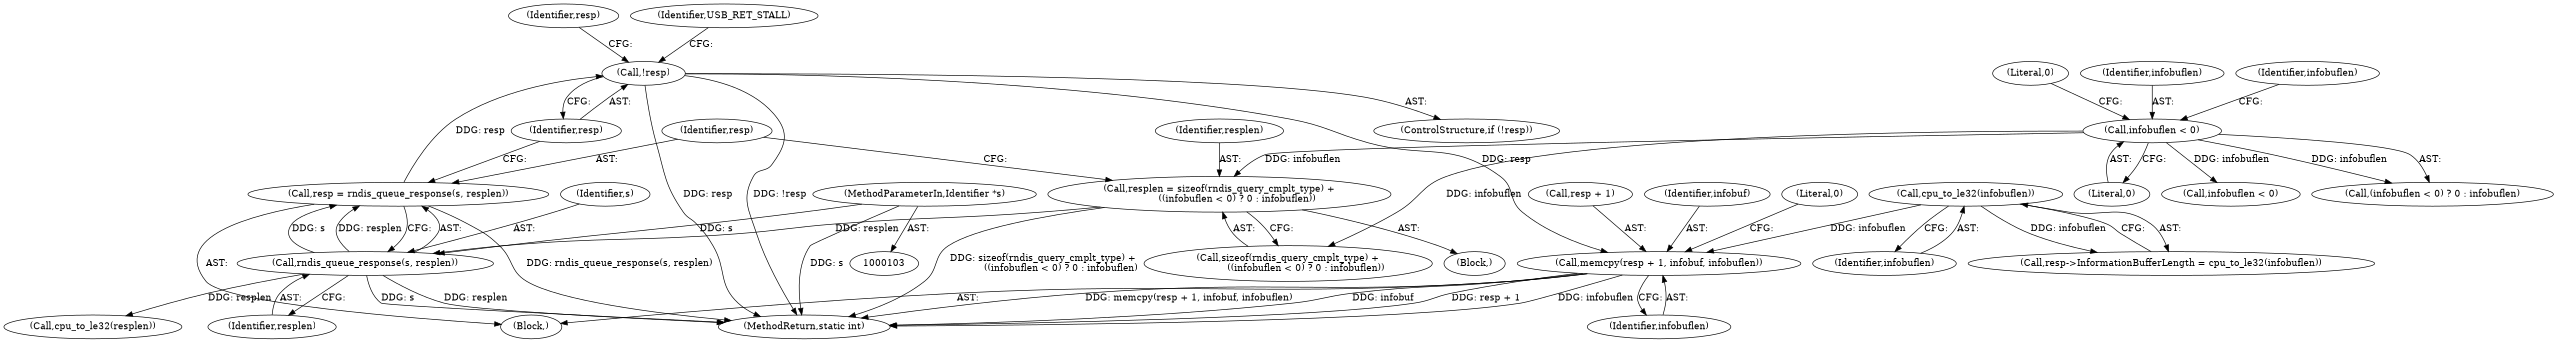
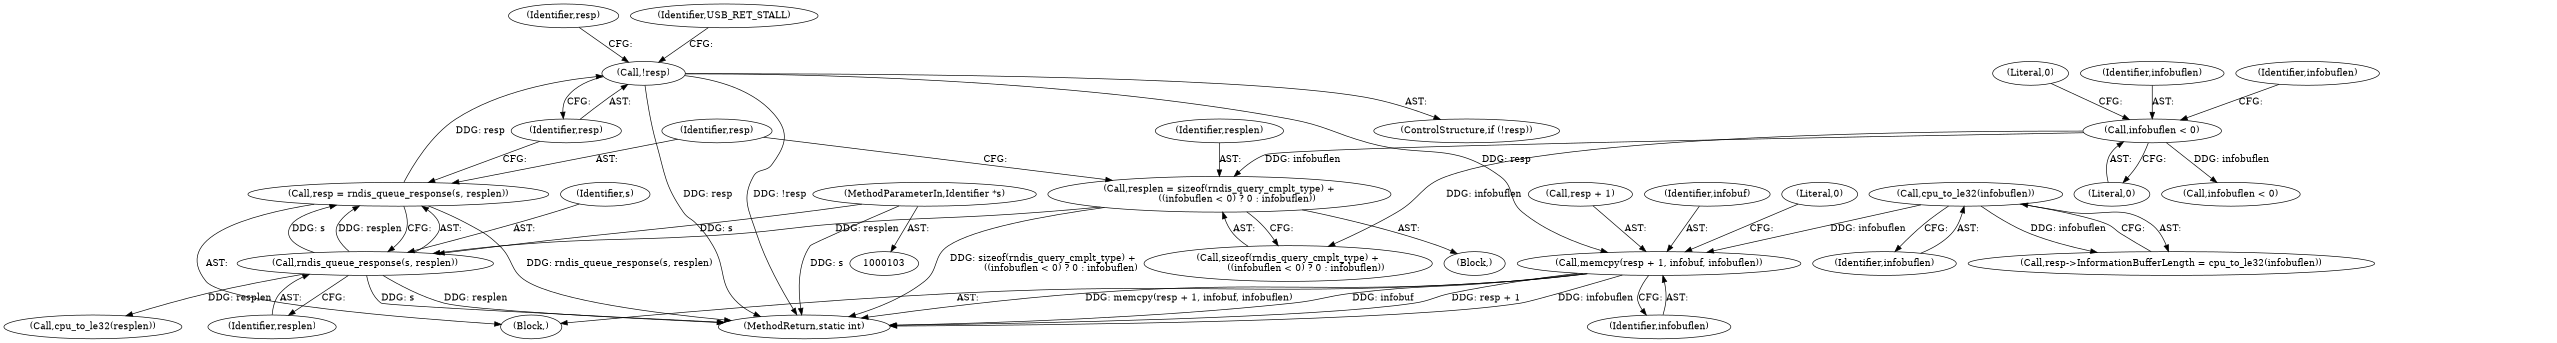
node "(Call,(infobuflen < 0) ? 0 : infobuflen)": removed
